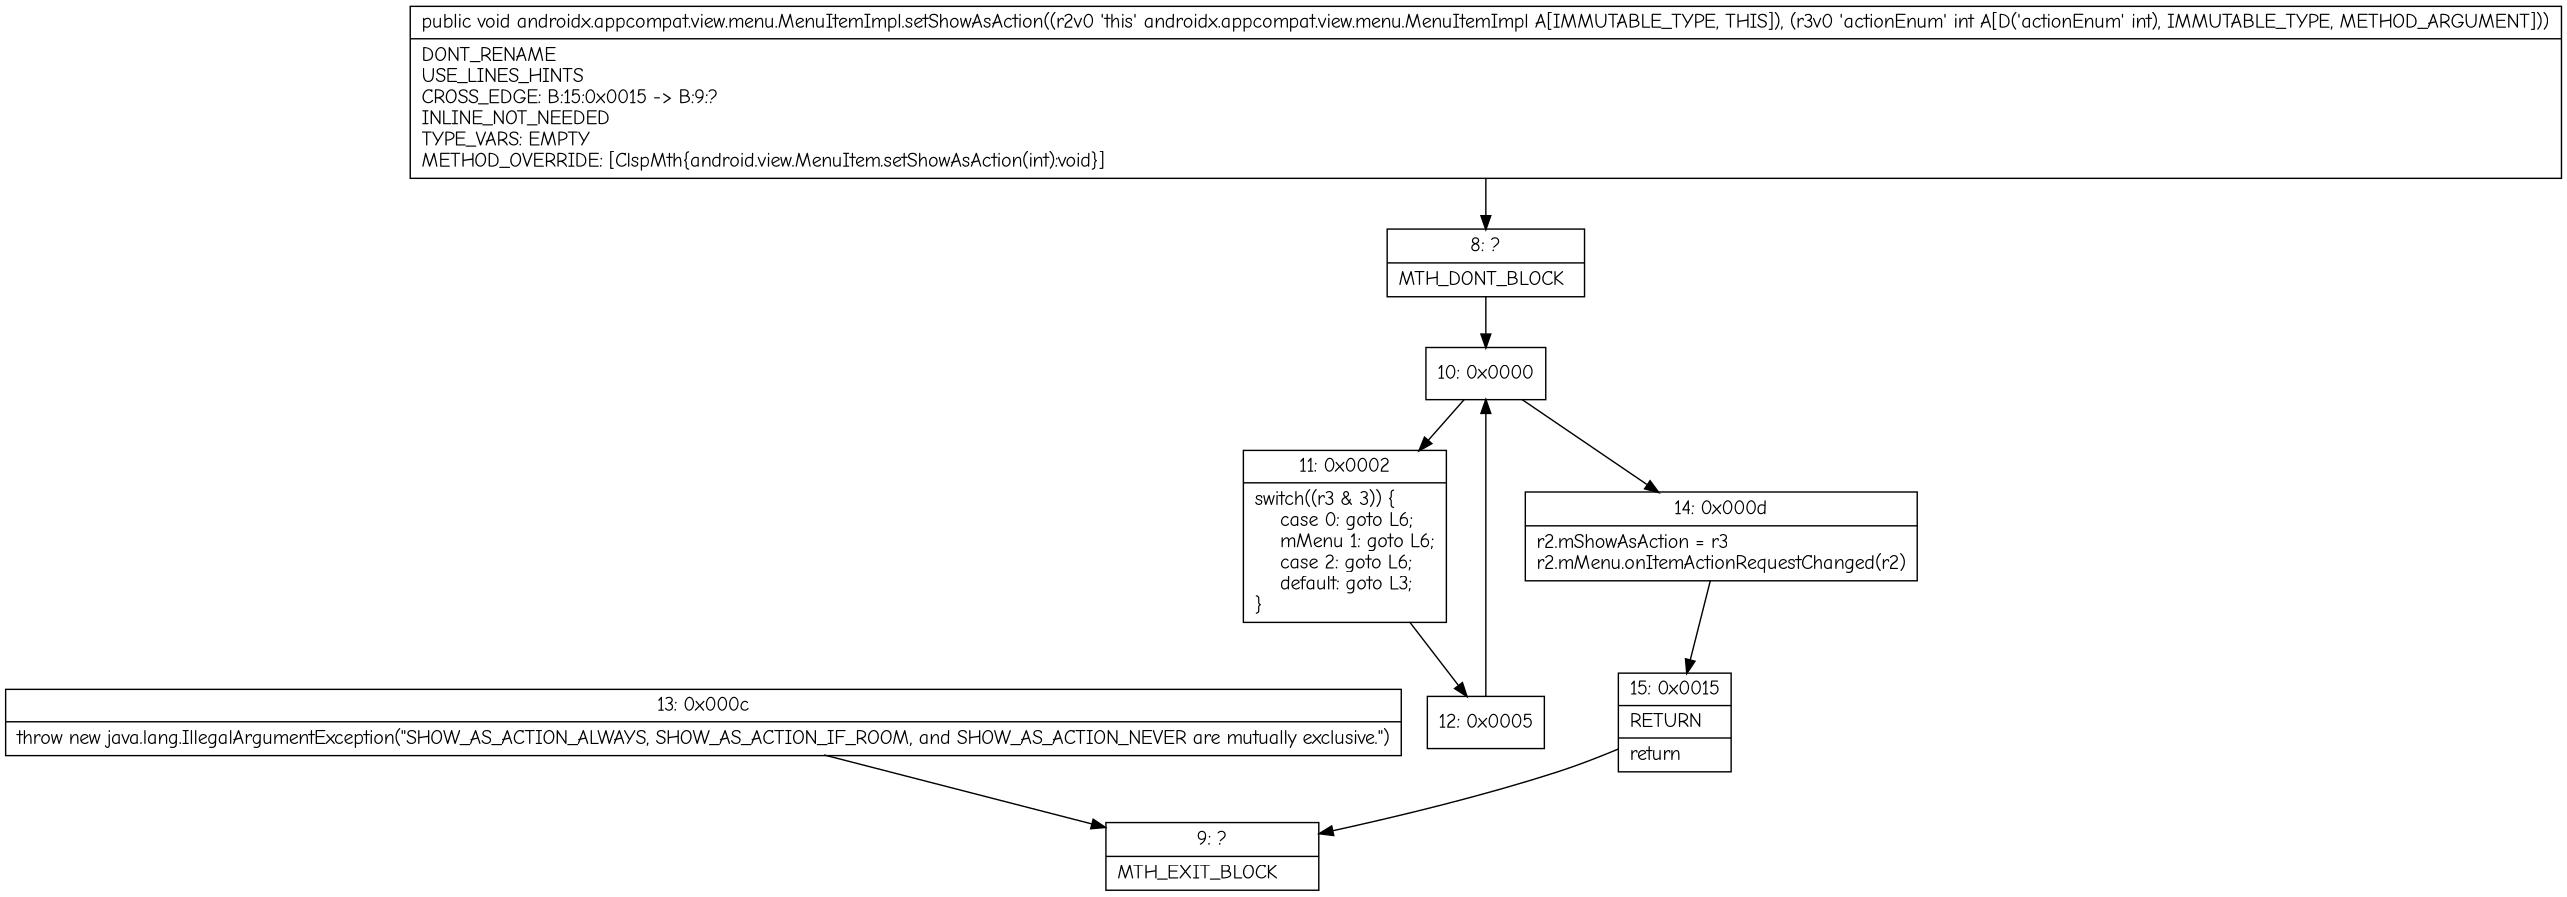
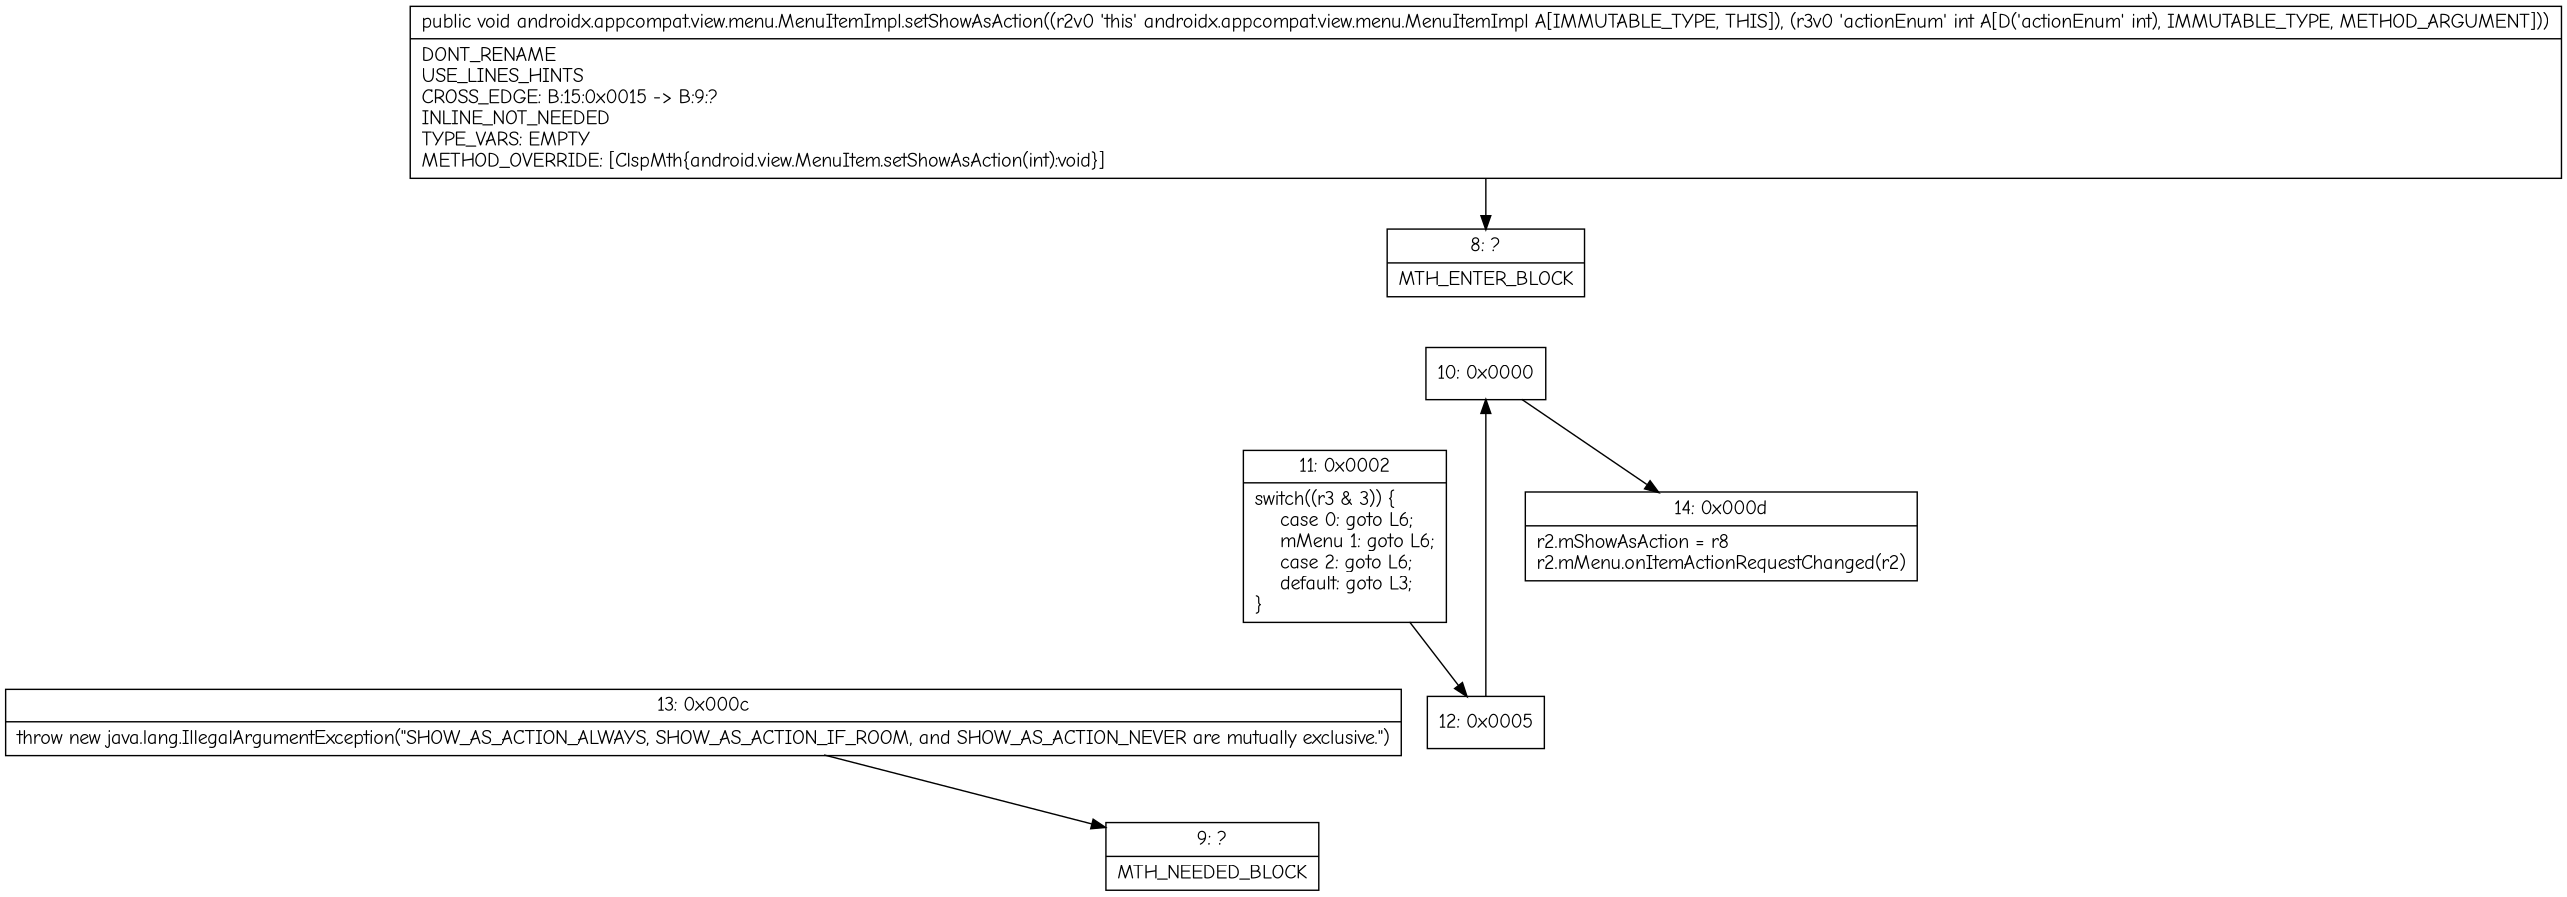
node "8: ?": text "MTH_DONT_BLOCK" -> "MTH_ENTER_BLOCK"
edge "8: ?" -> "10: 0x0000": removed
edge "10: 0x0000" -> "11: 0x0002": removed
node "14: 0x000d": text "r2.mShowAsAction = r3" -> "r2.mShowAsAction = r8"
node "15: 0x0015": removed
node "9: ?": text "MTH_EXIT_BLOCK" -> "MTH_NEEDED_BLOCK"
